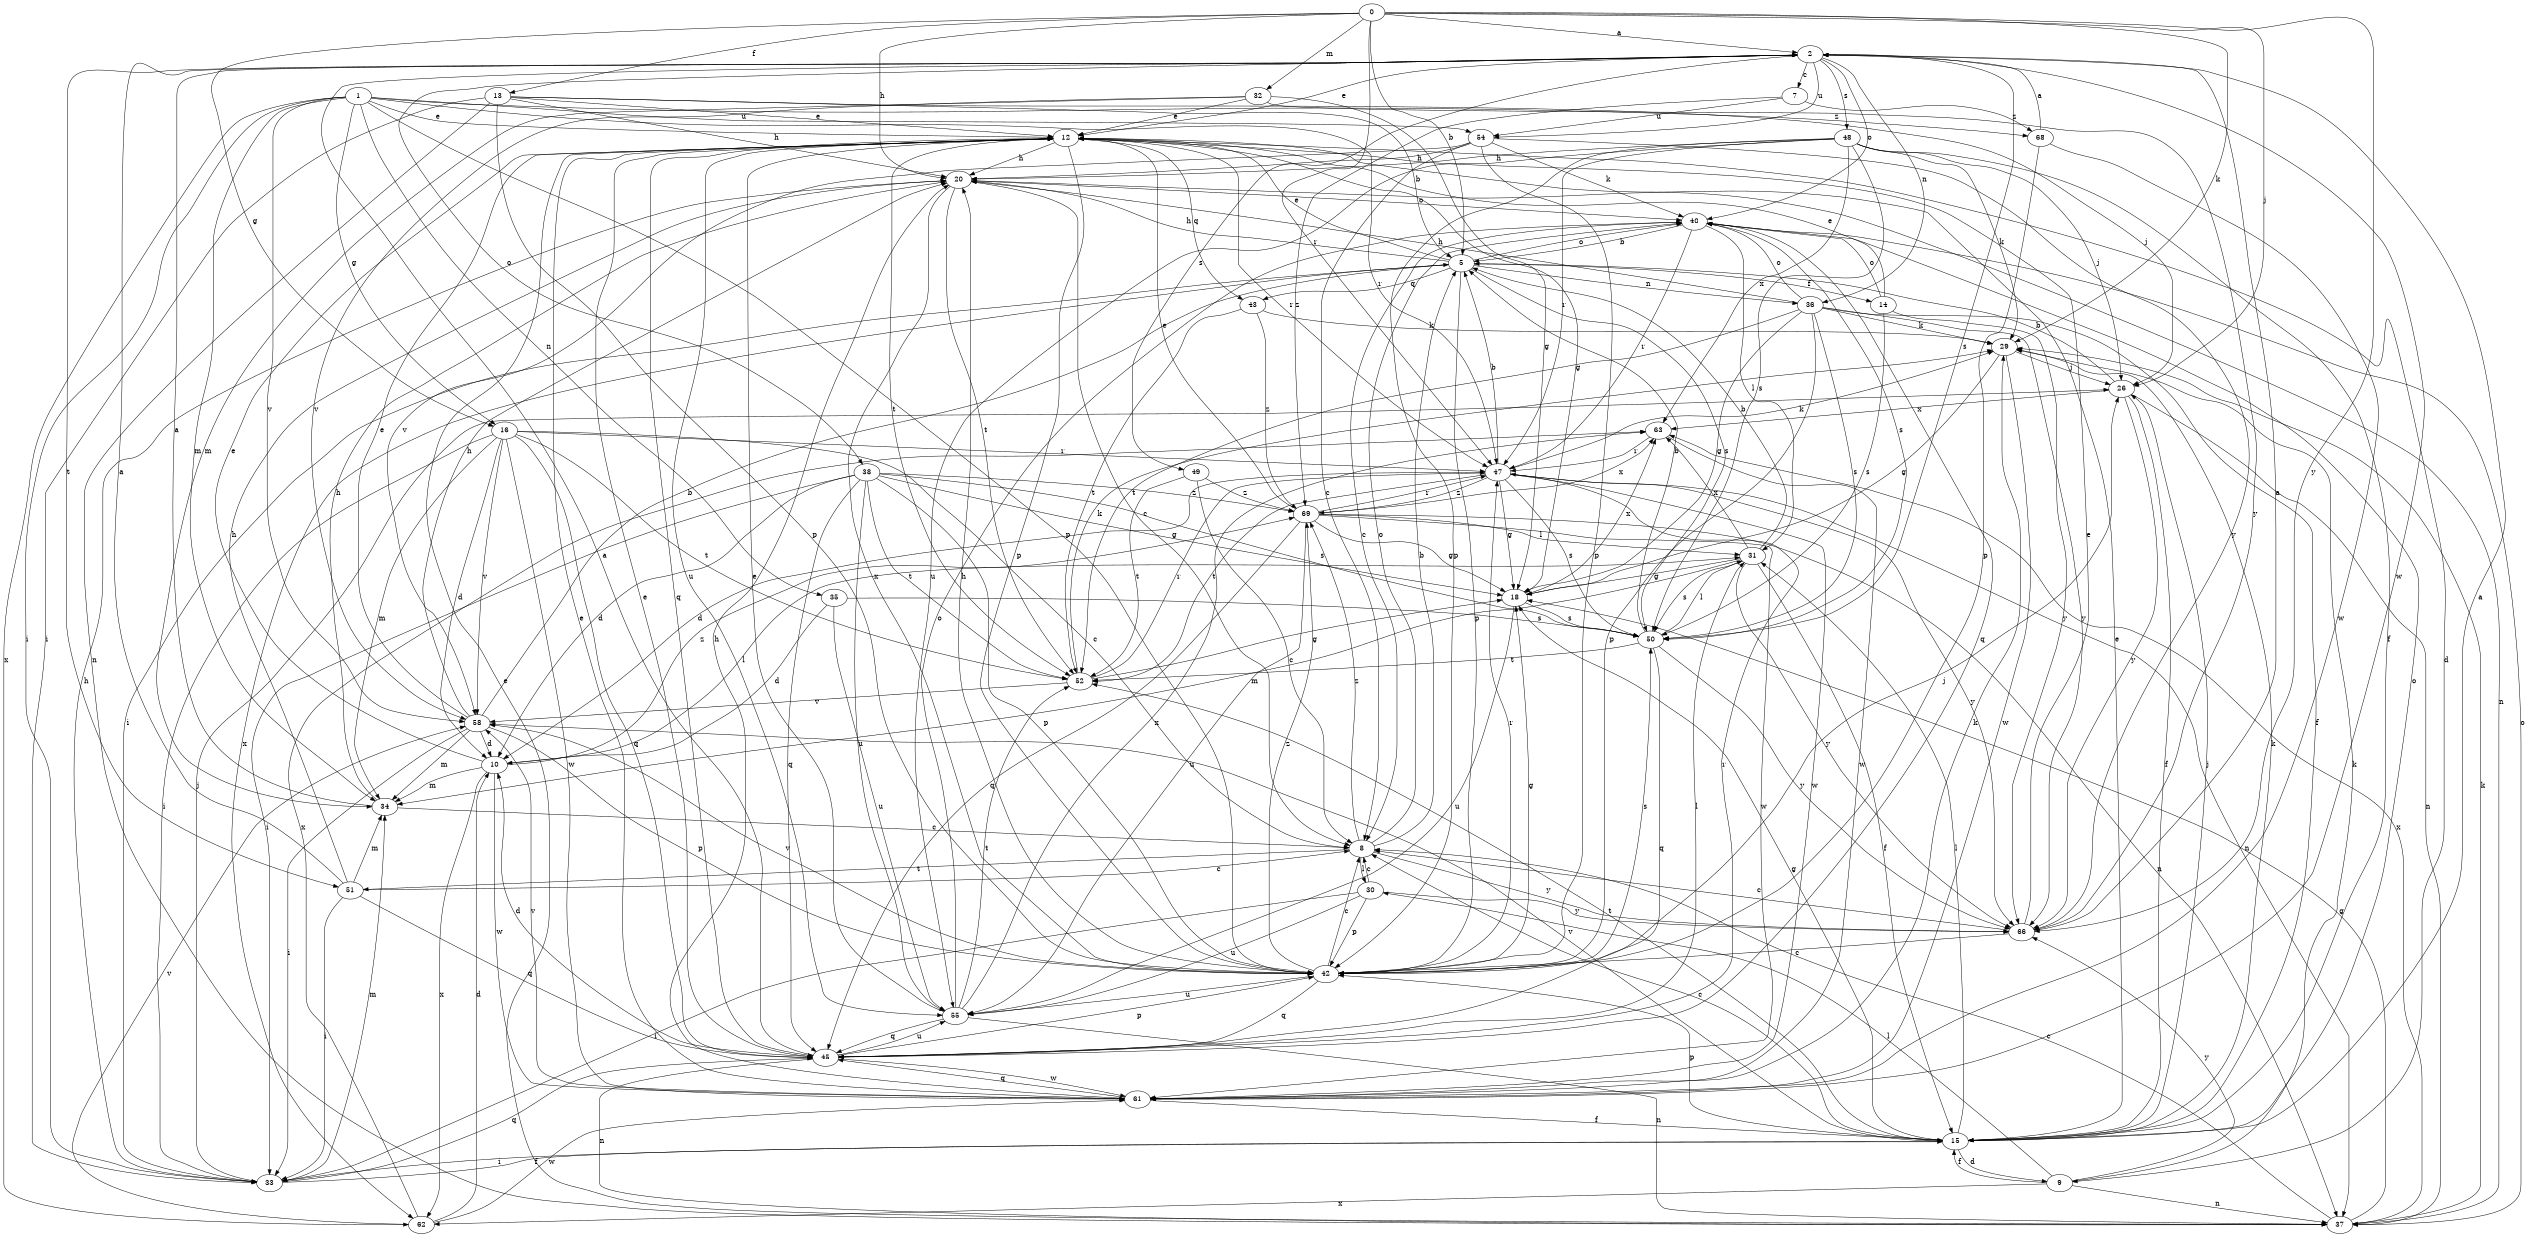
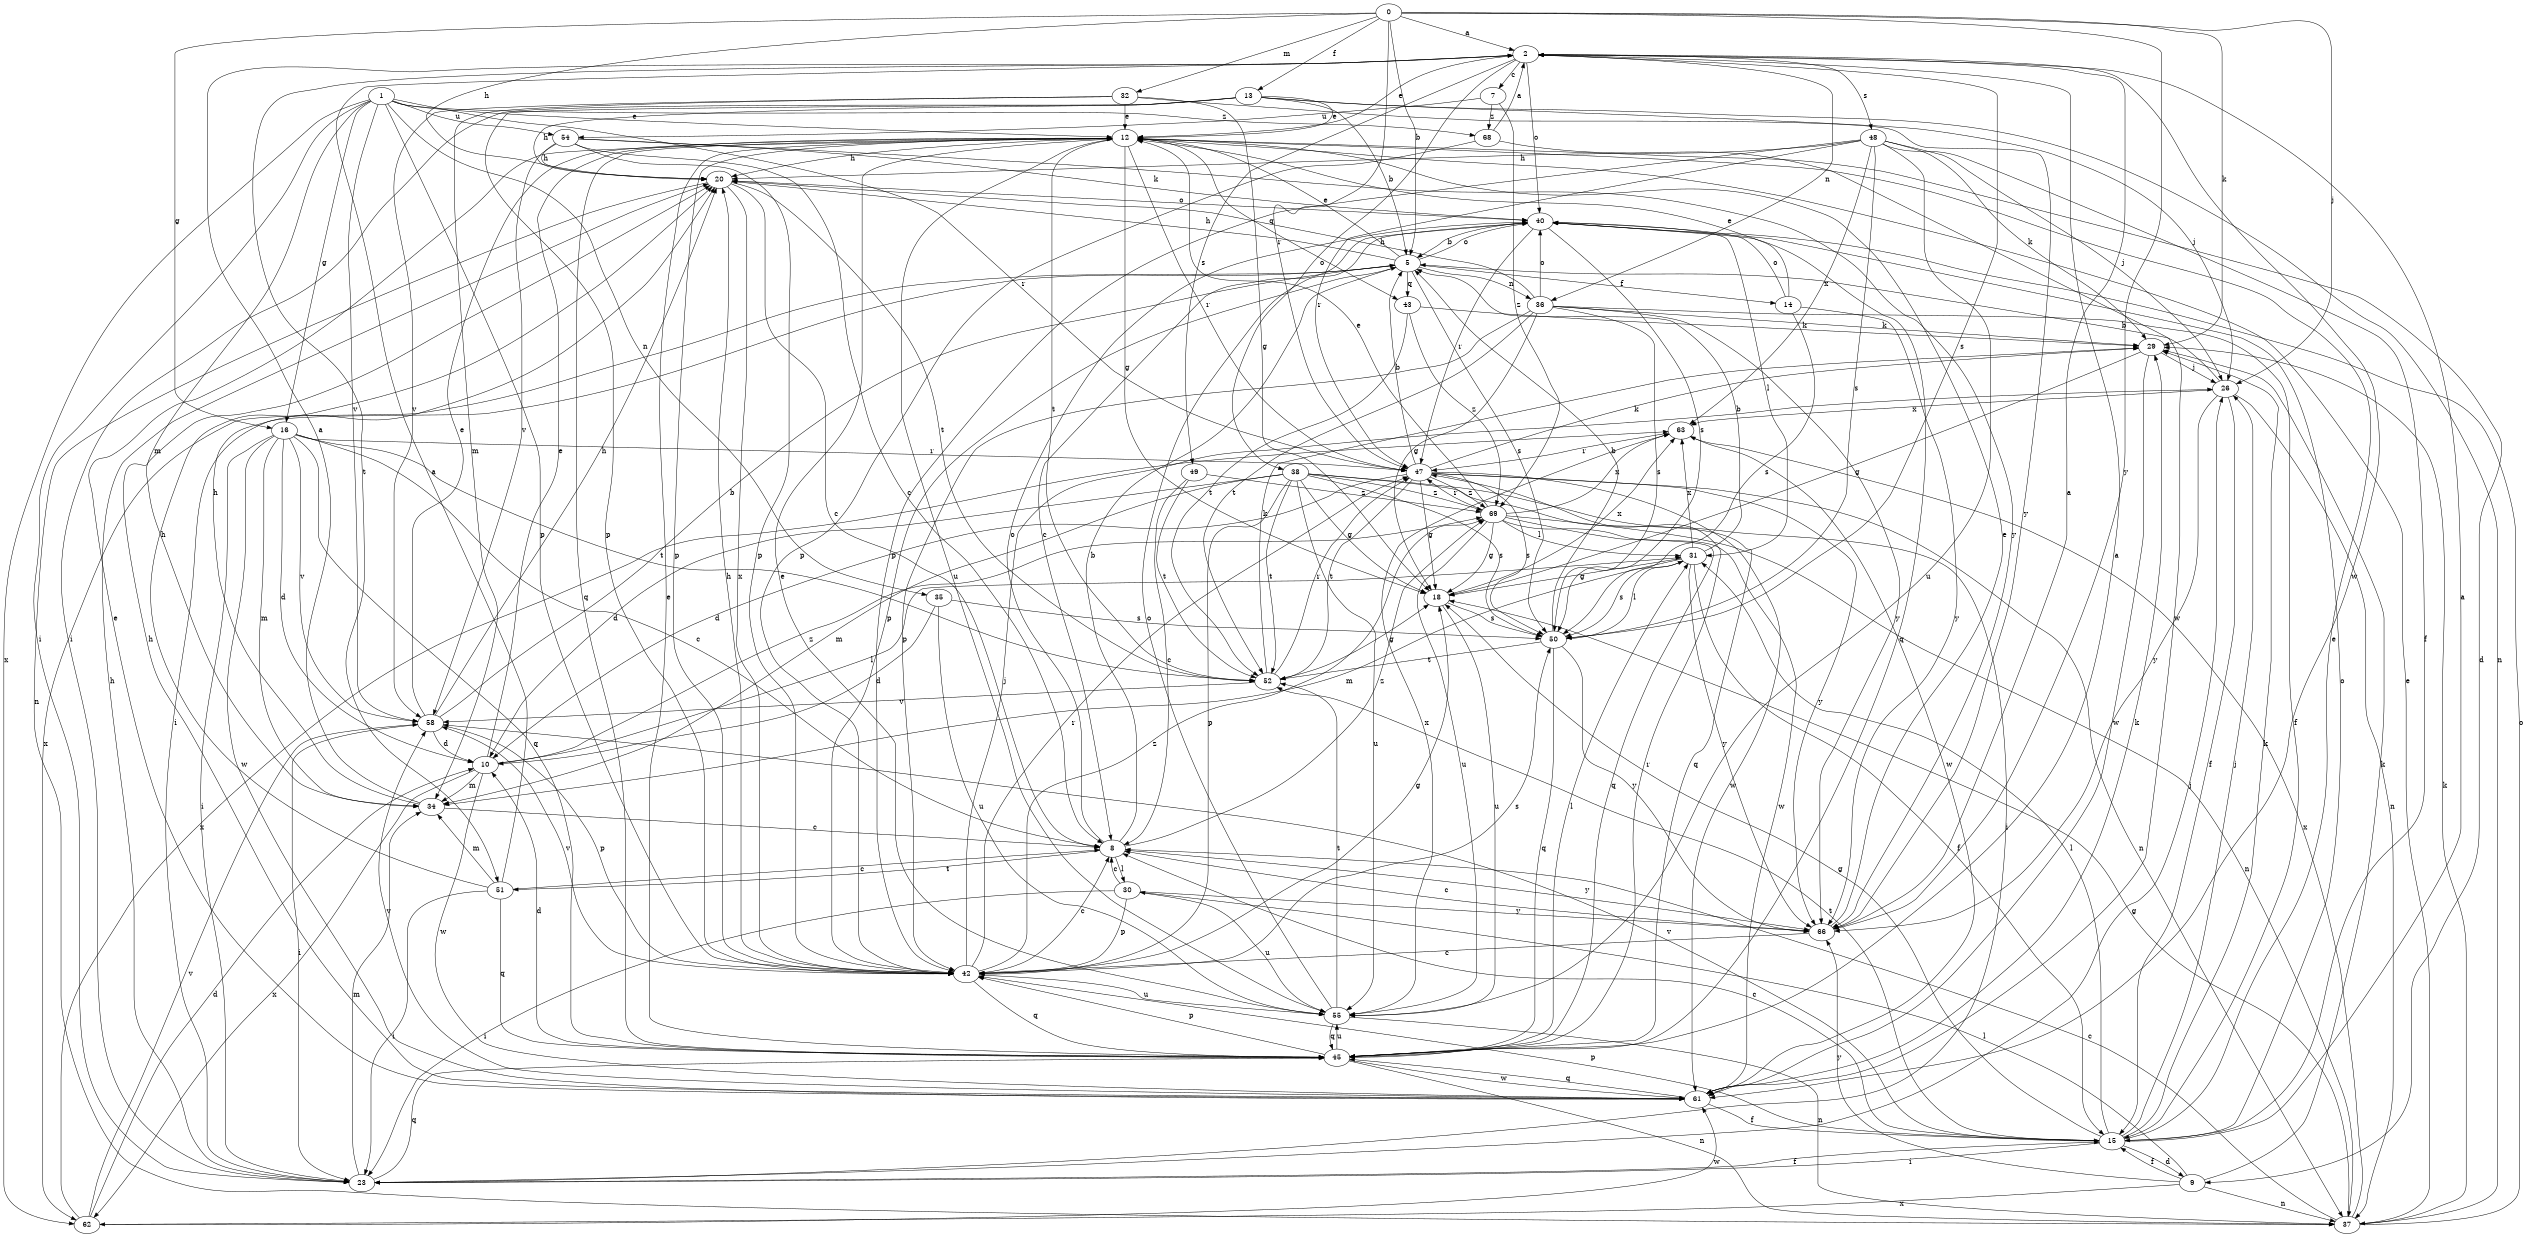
edge "2" -> "54": removed, label "u"
edge "58" -> "34": now "38" -> "34"
node "33": label "33" -> "23"
